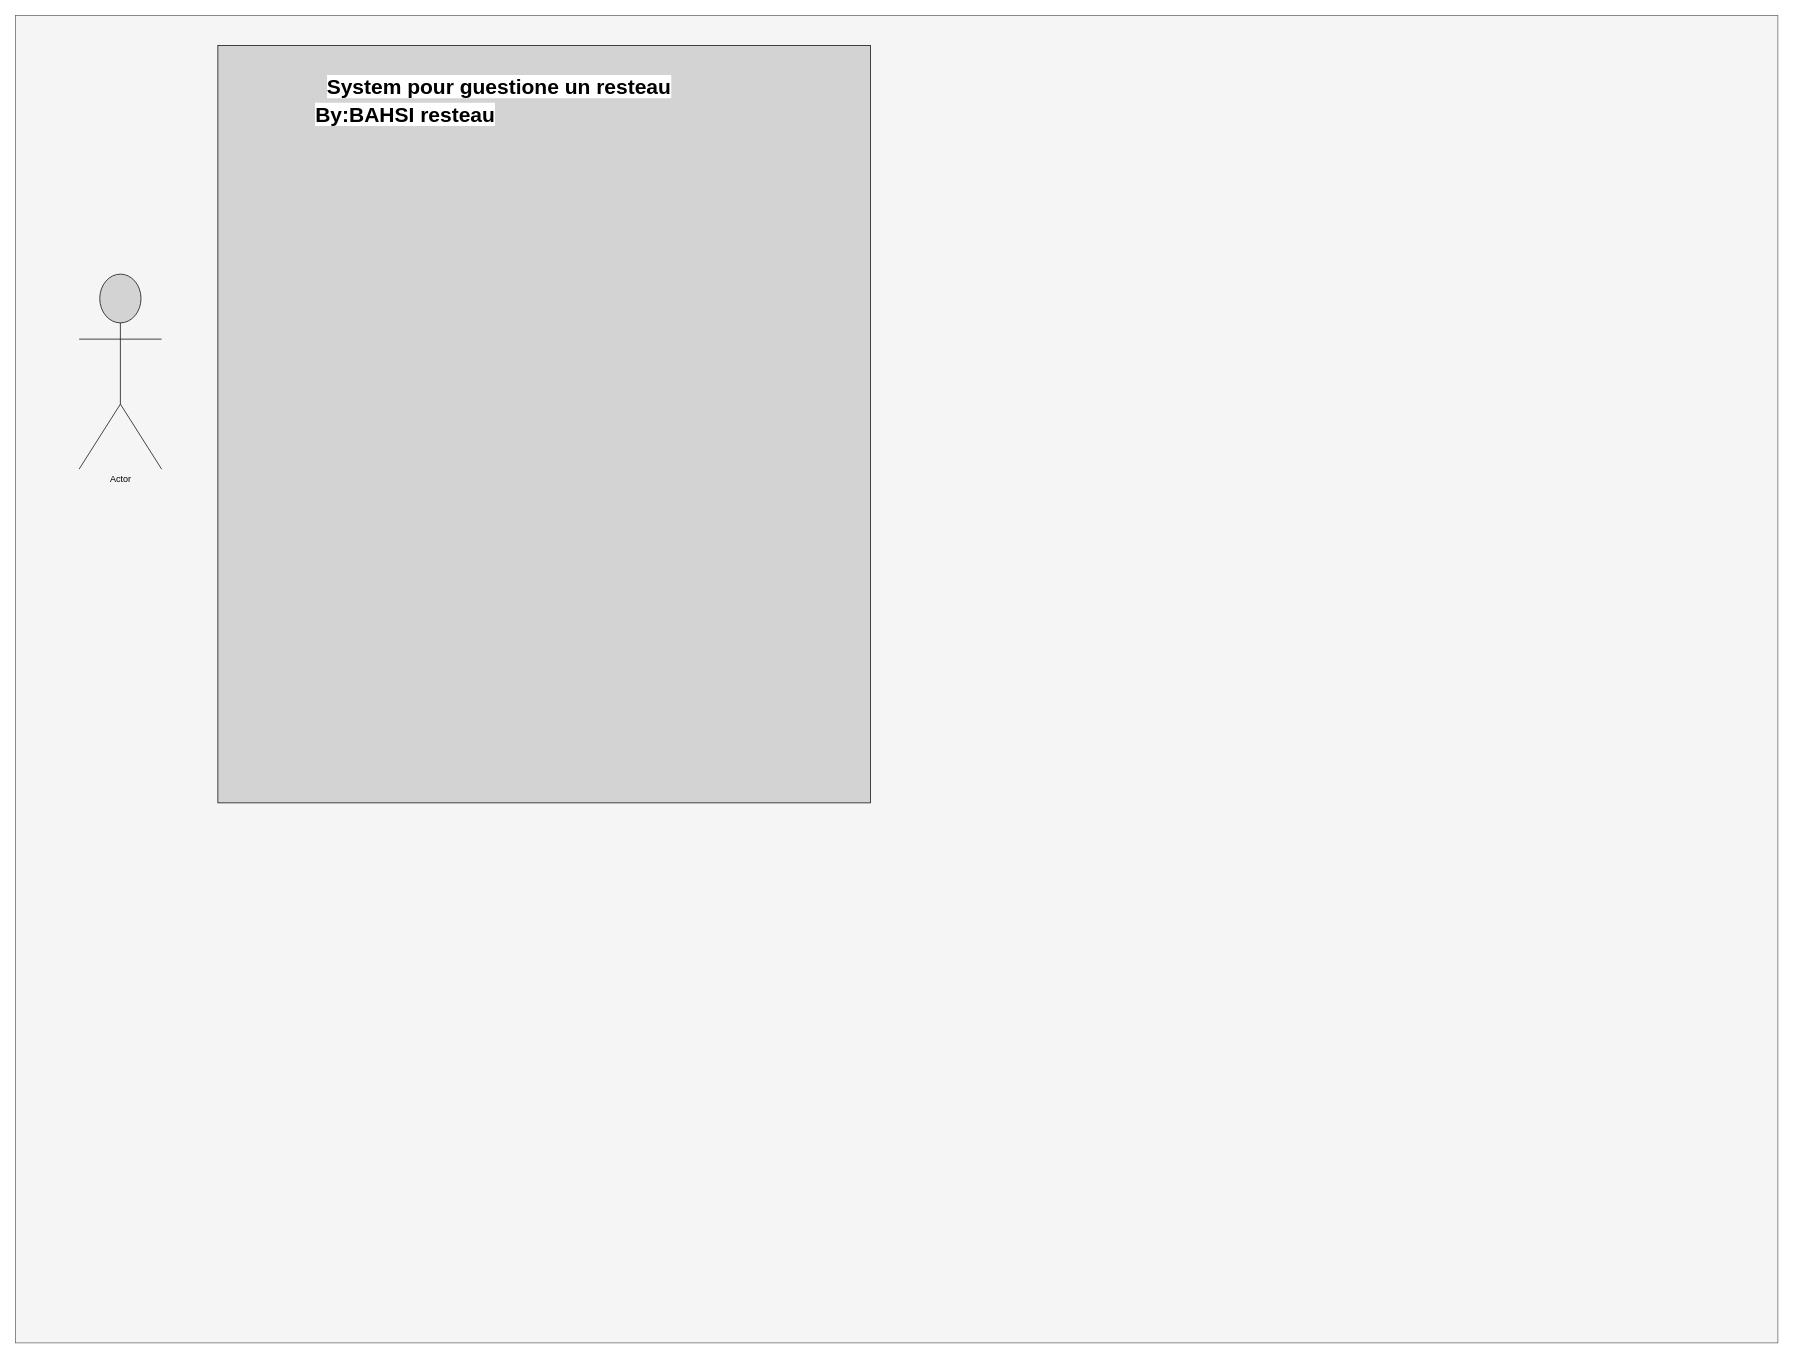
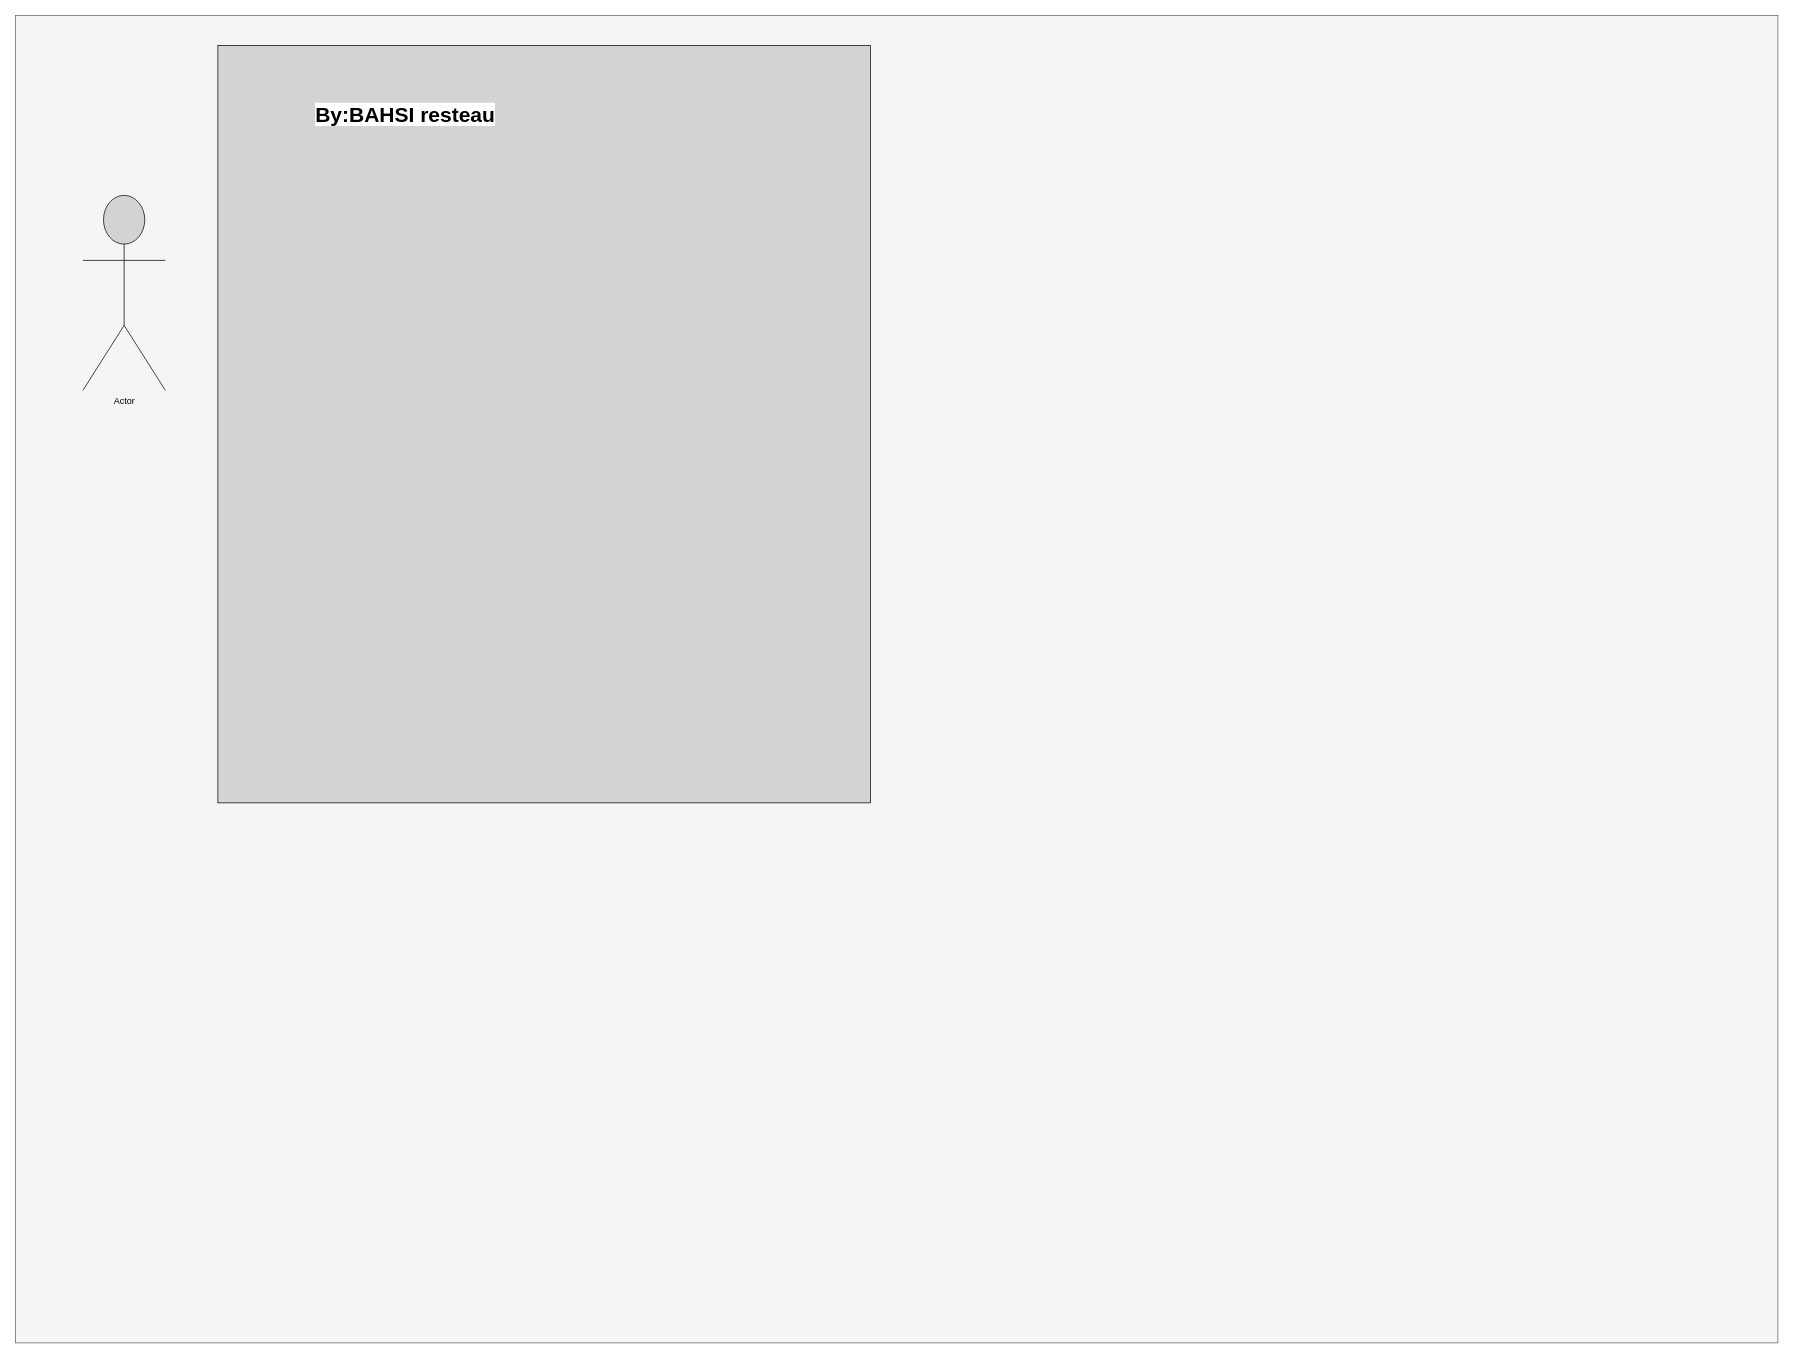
node "System pour guestione un resteau": removed
node "Actor": moved (120, 372) -> (124, 293)
